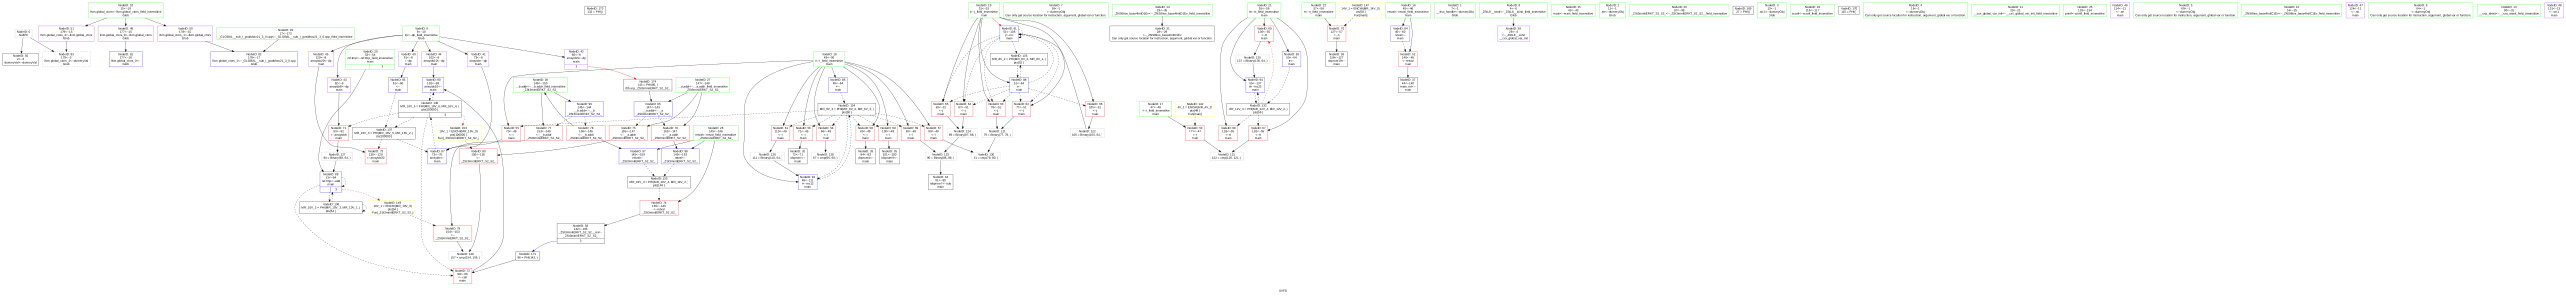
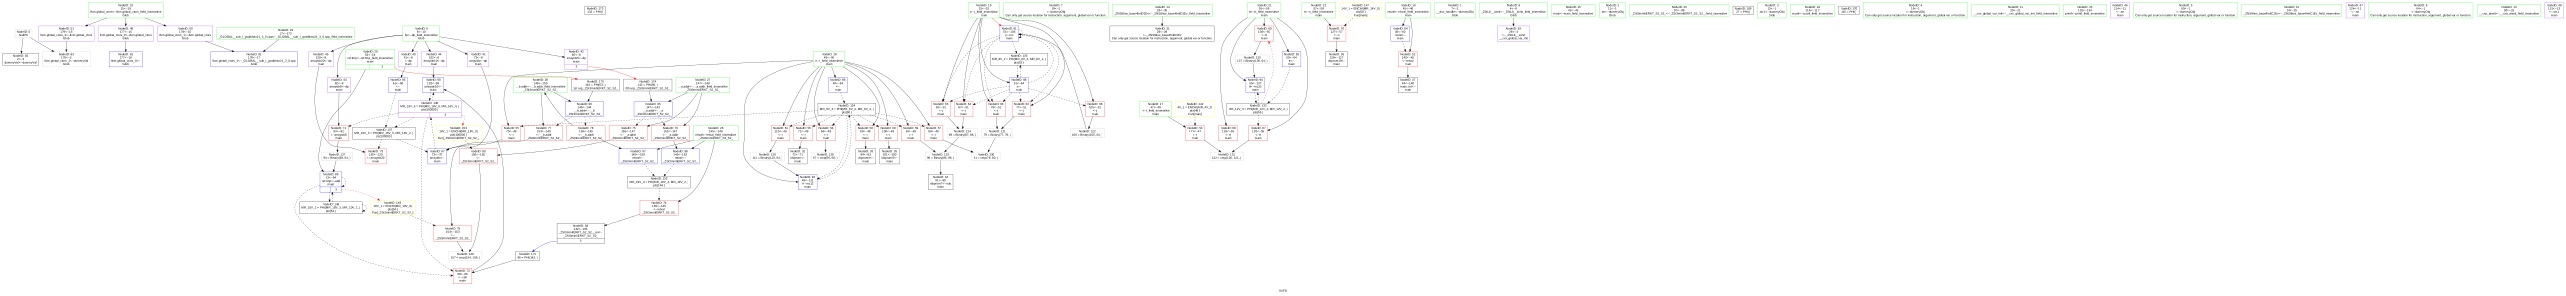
node "NodeID: 175": added
node "NodeID: 140": color black -> purple
edge "NodeID: 132" -> "NodeID: 68": removed
